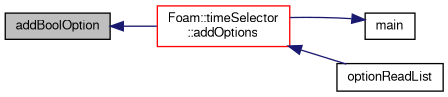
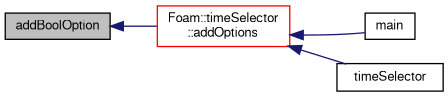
edge "Foam::timeSelector ::addOptions" -> "main": reversed
node "optionReadList": label "optionReadList" -> "timeSelector"
